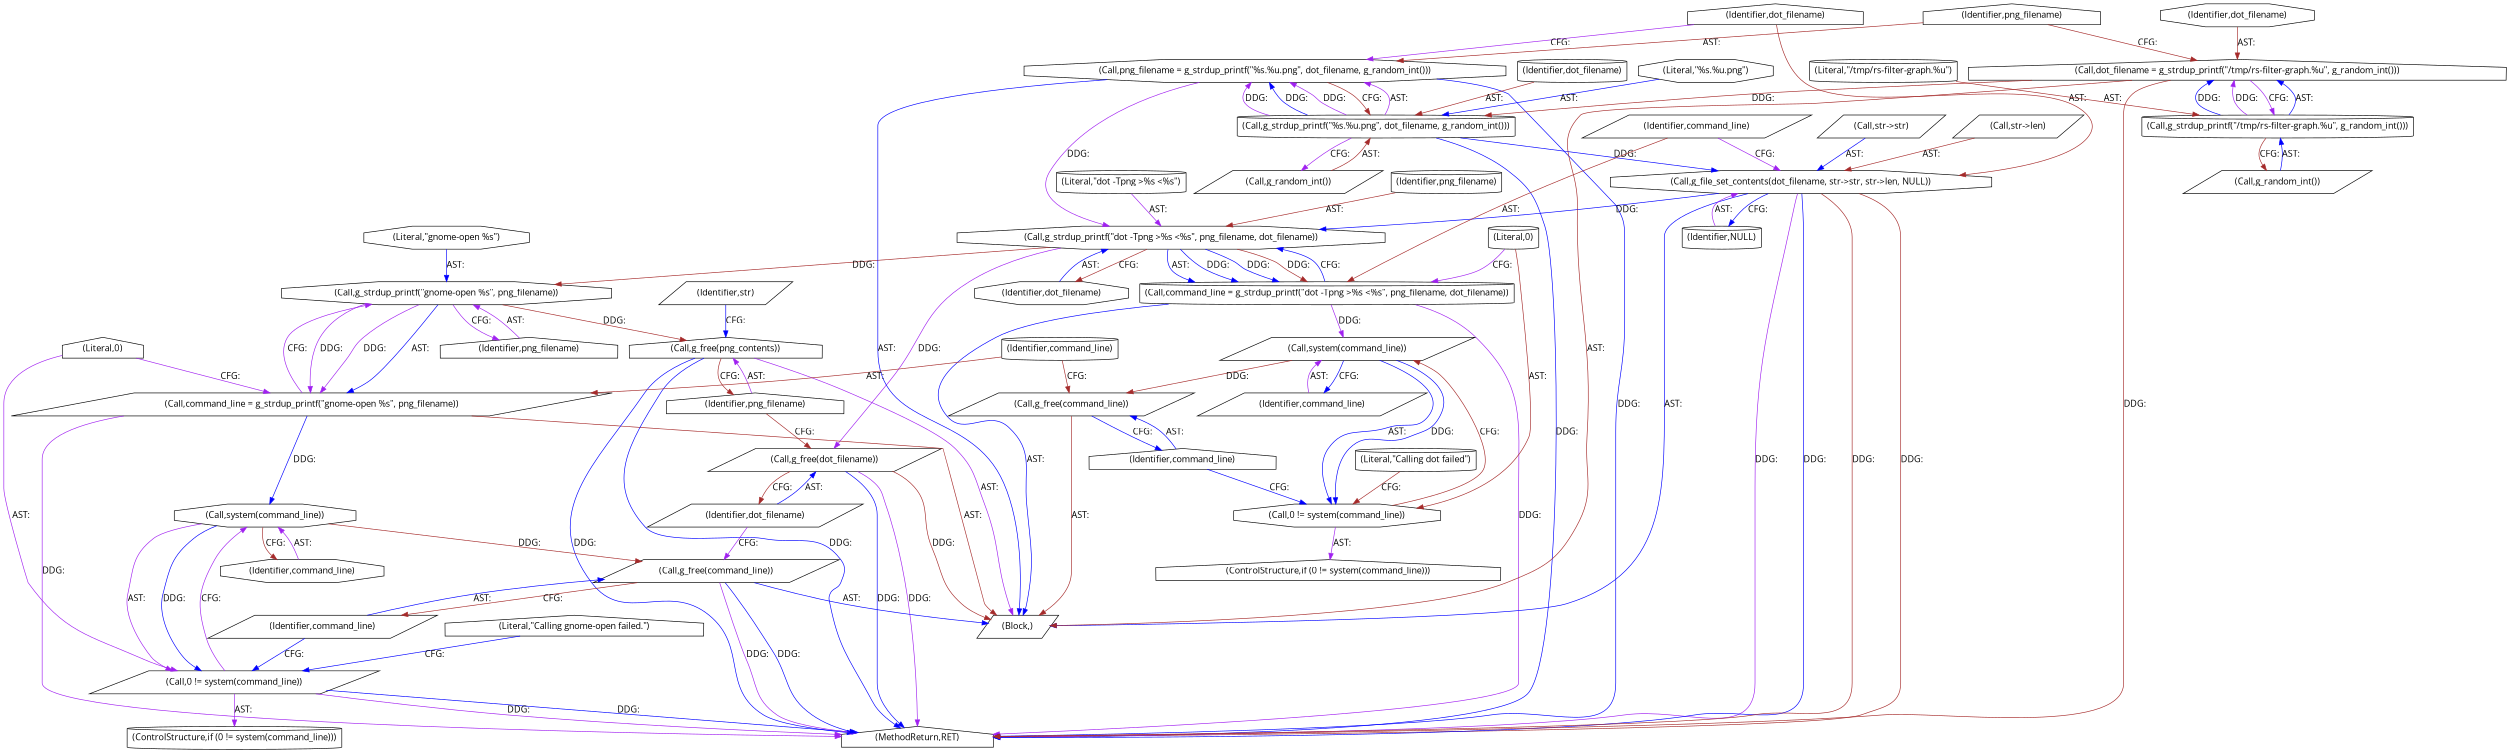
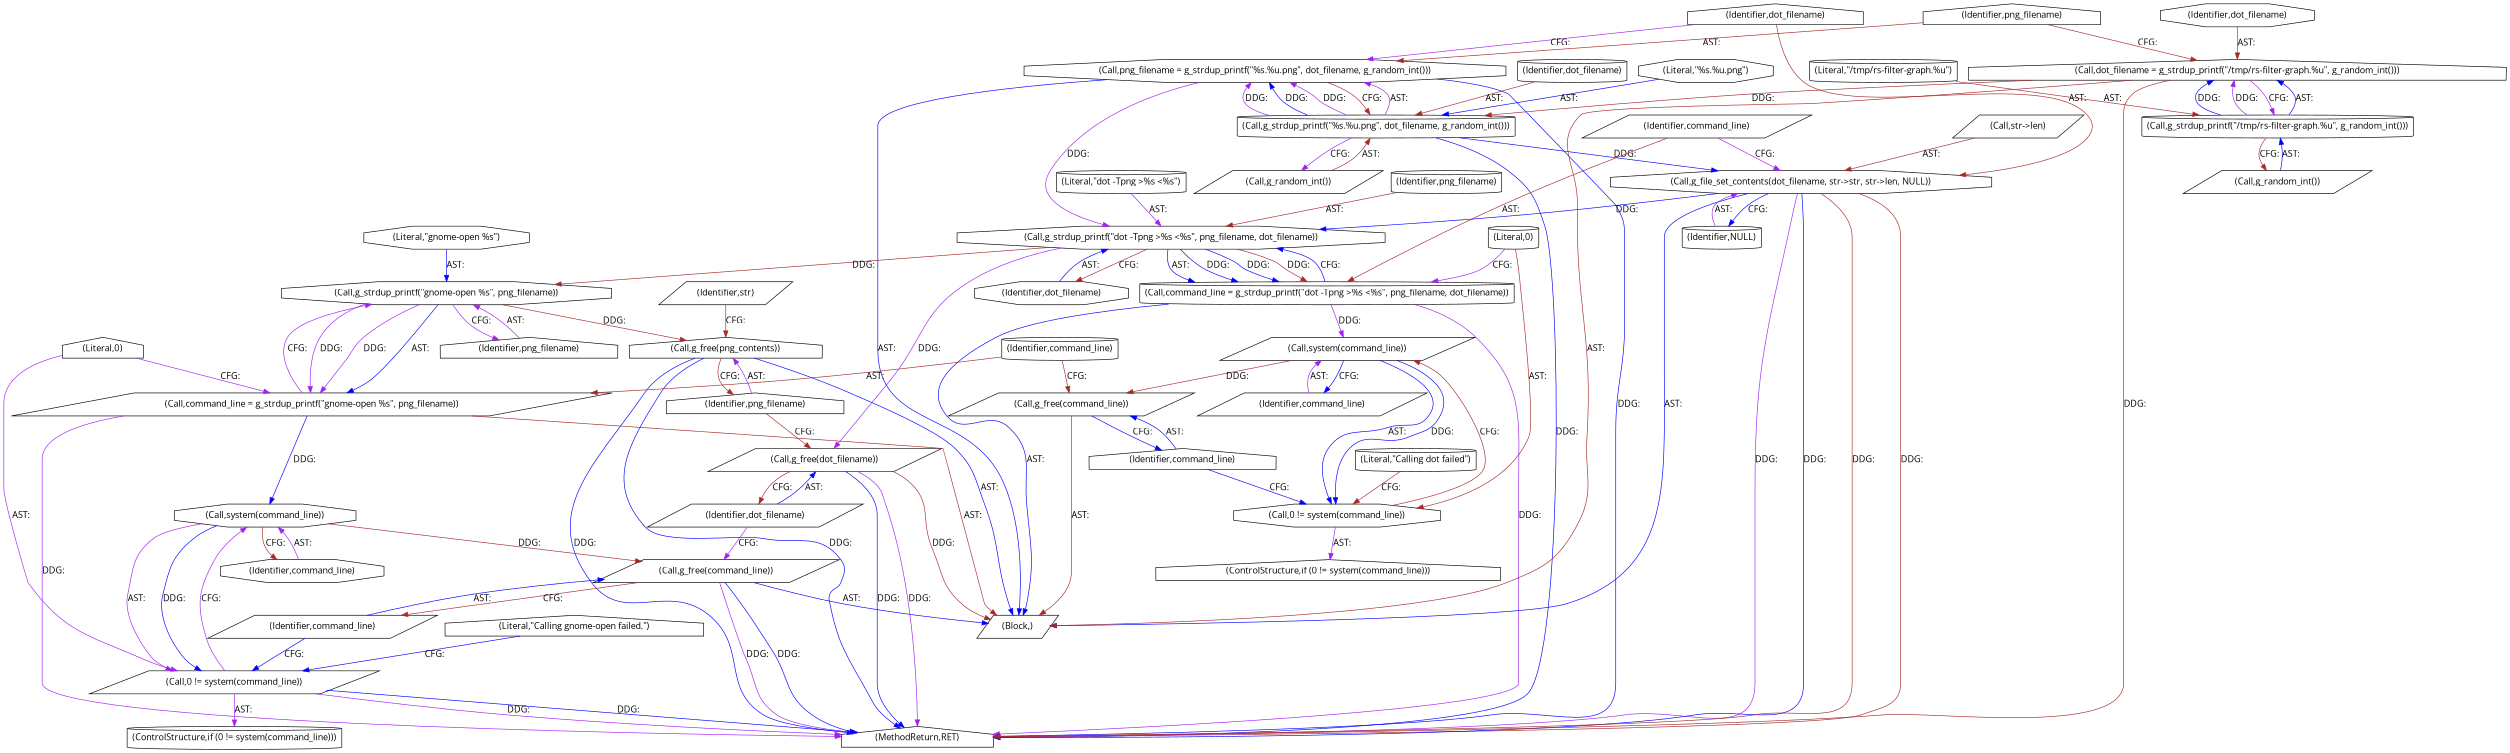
node "(Call,str->str)": removed
edge "(Identifier,str)" -> "(Call,g_free(png_contents))": color blue -> brown
edge "(Call,g_free(png_contents))" -> "(Block,)": color purple -> blue
